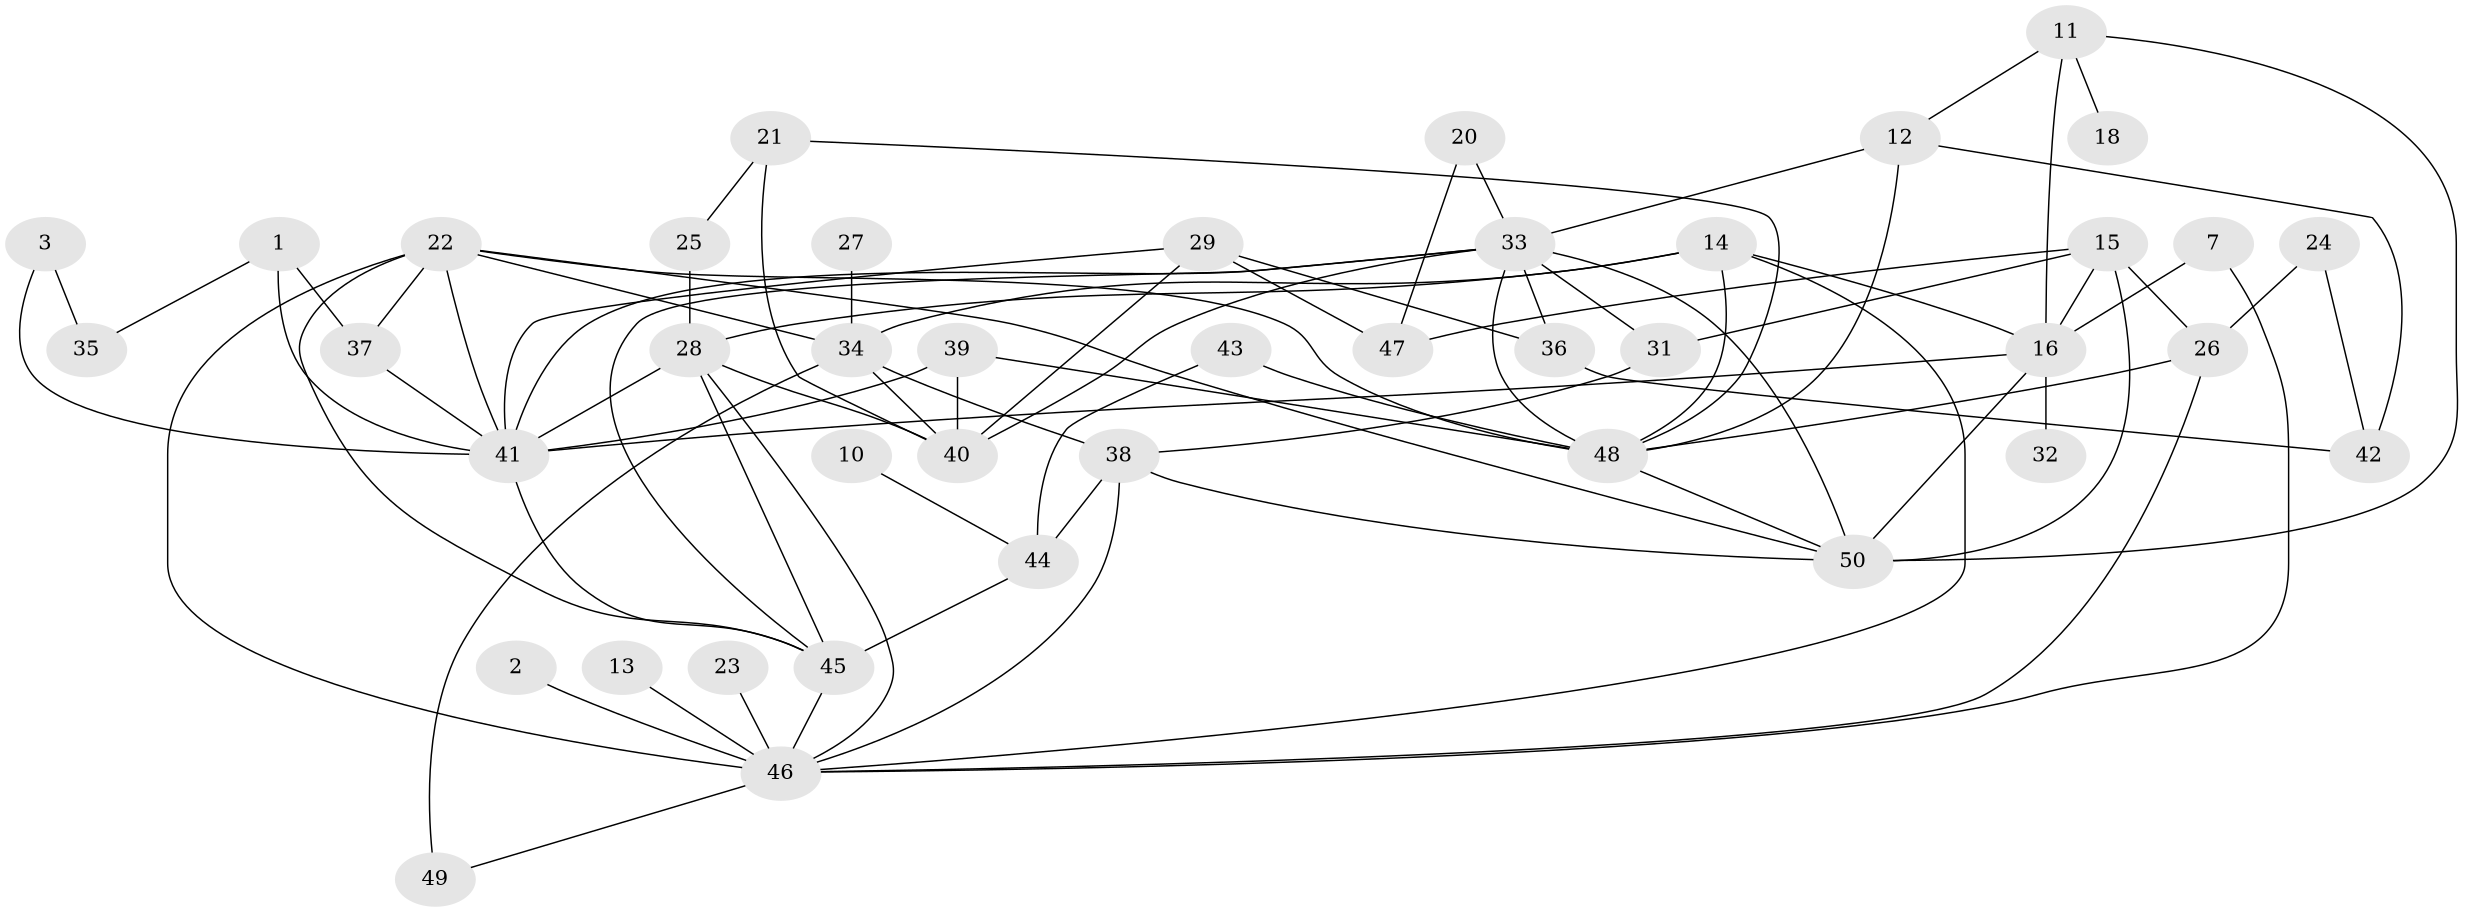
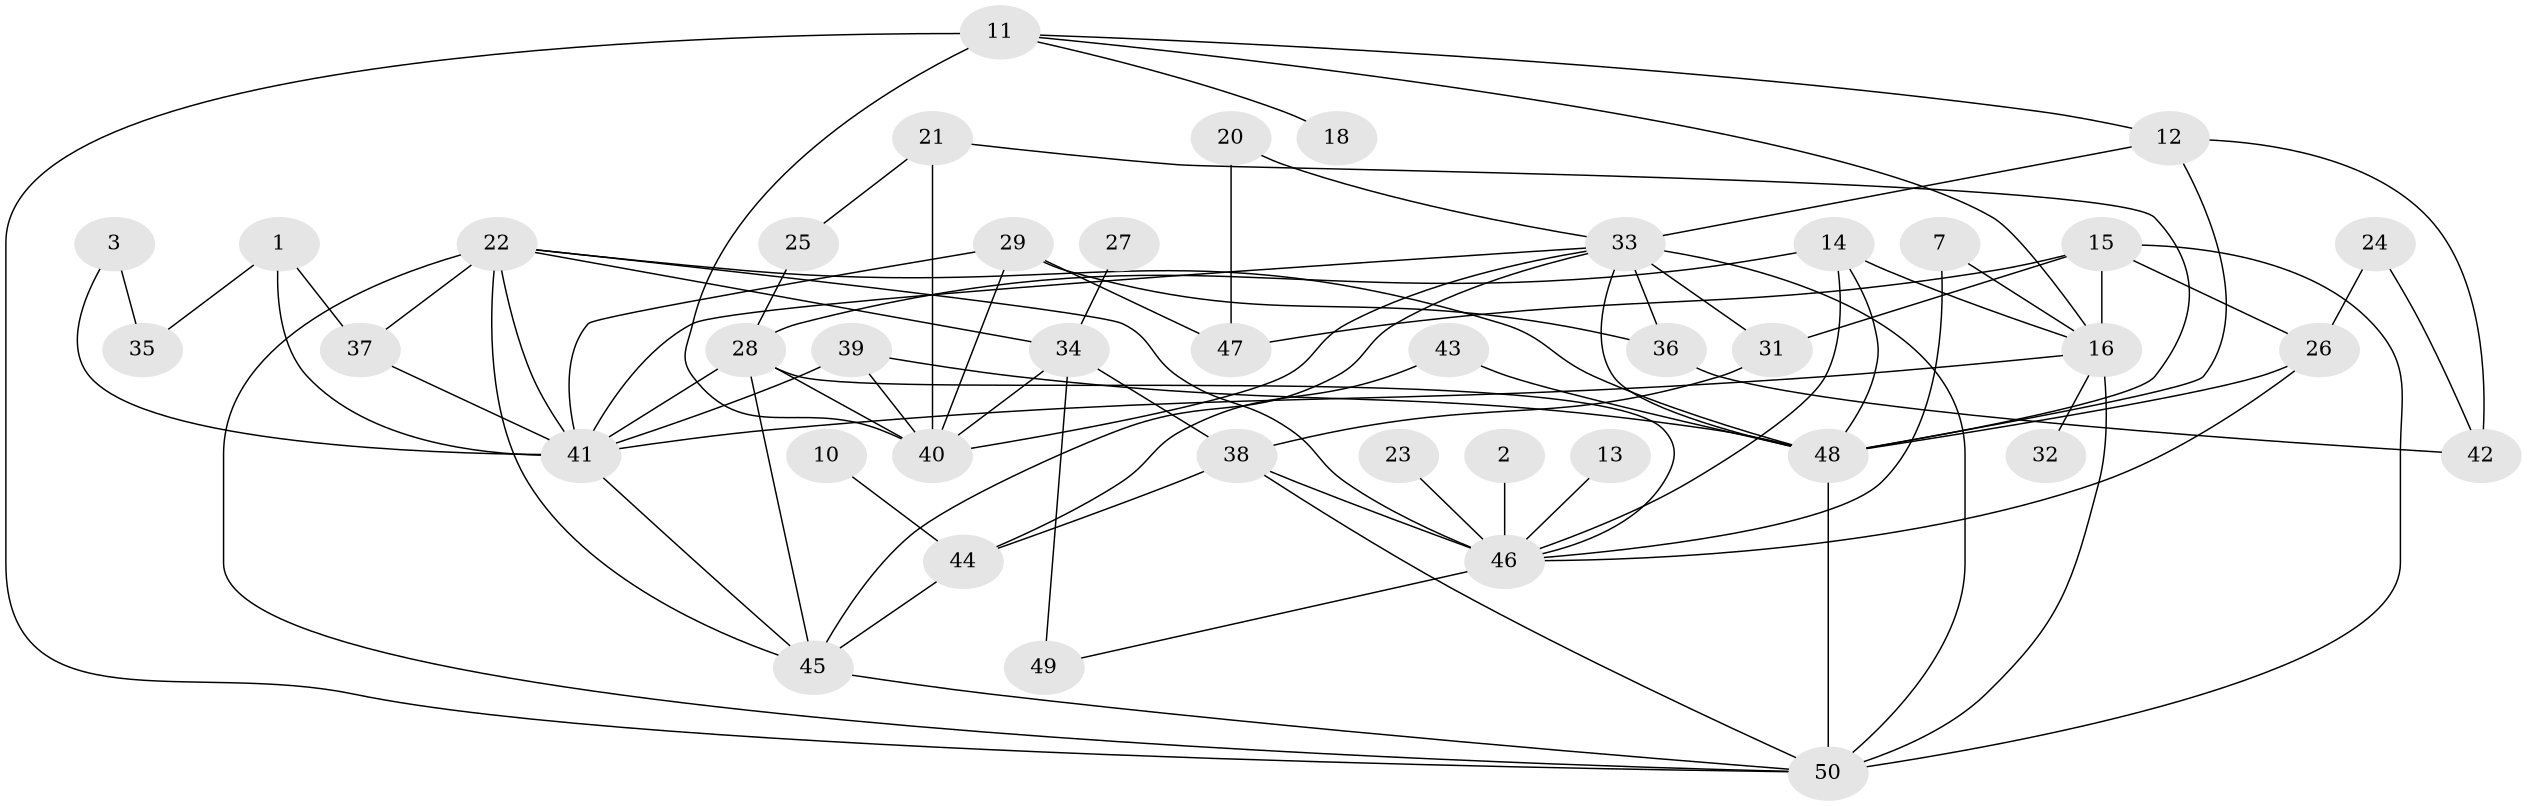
edge "11" -- "40": added
edge "14" -- "34": removed
edge "45" -- "46": now "45" -- "50"
